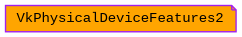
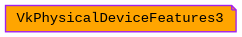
node "VkPhysicalDeviceFeatures2": label "VkPhysicalDeviceFeatures2" -> "VkPhysicalDeviceFeatures3"
